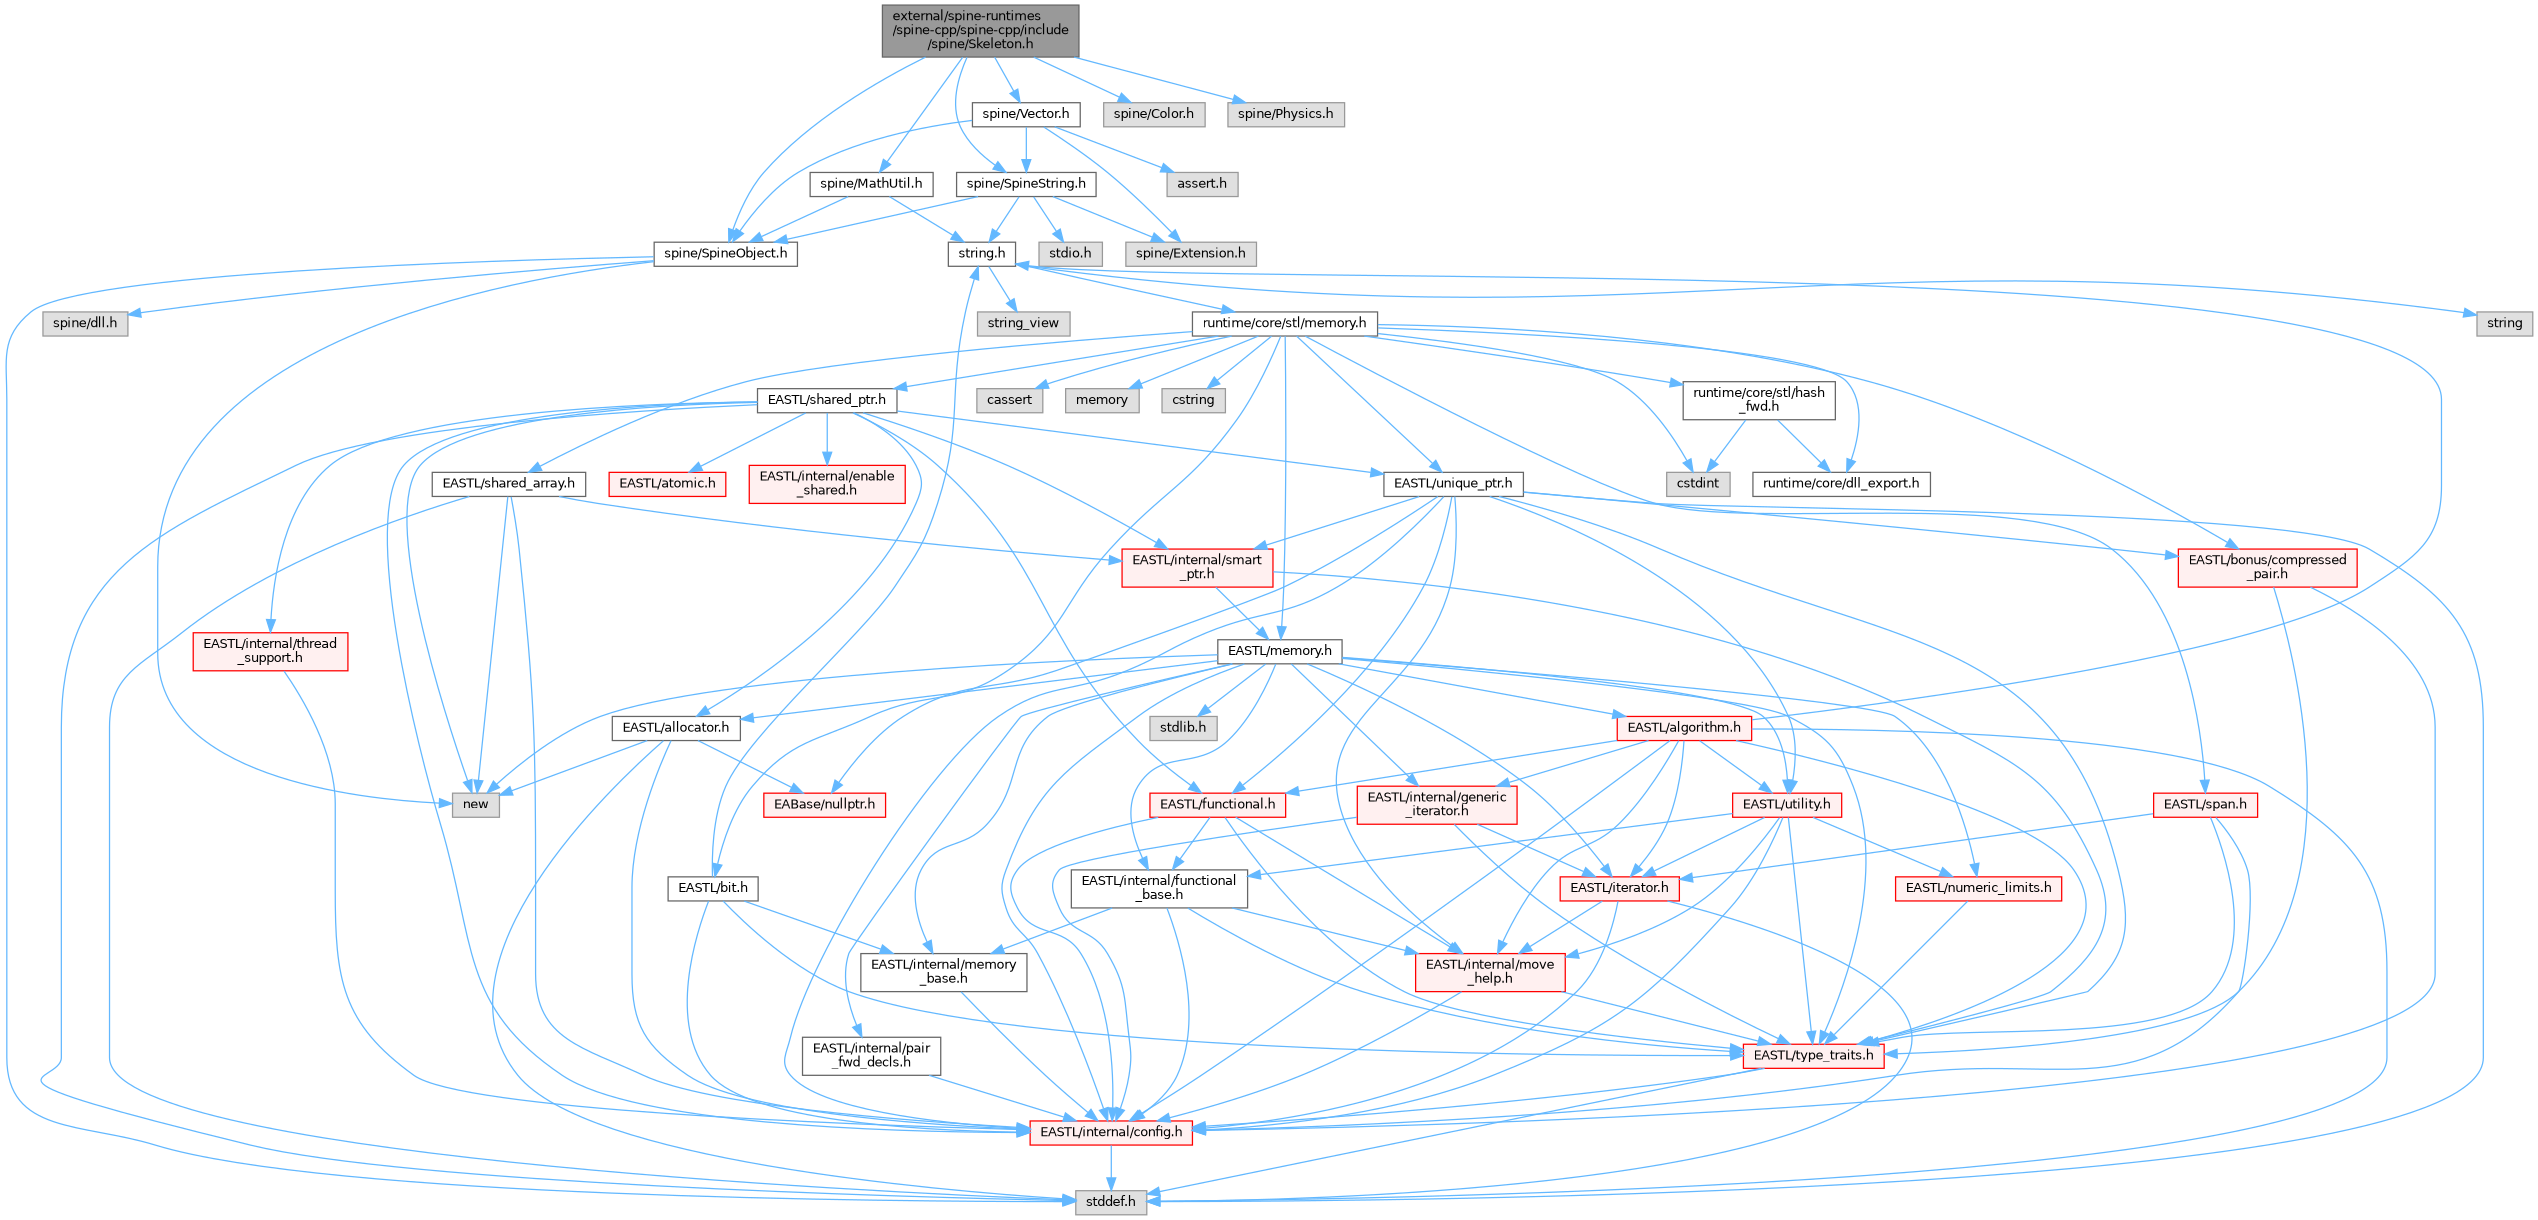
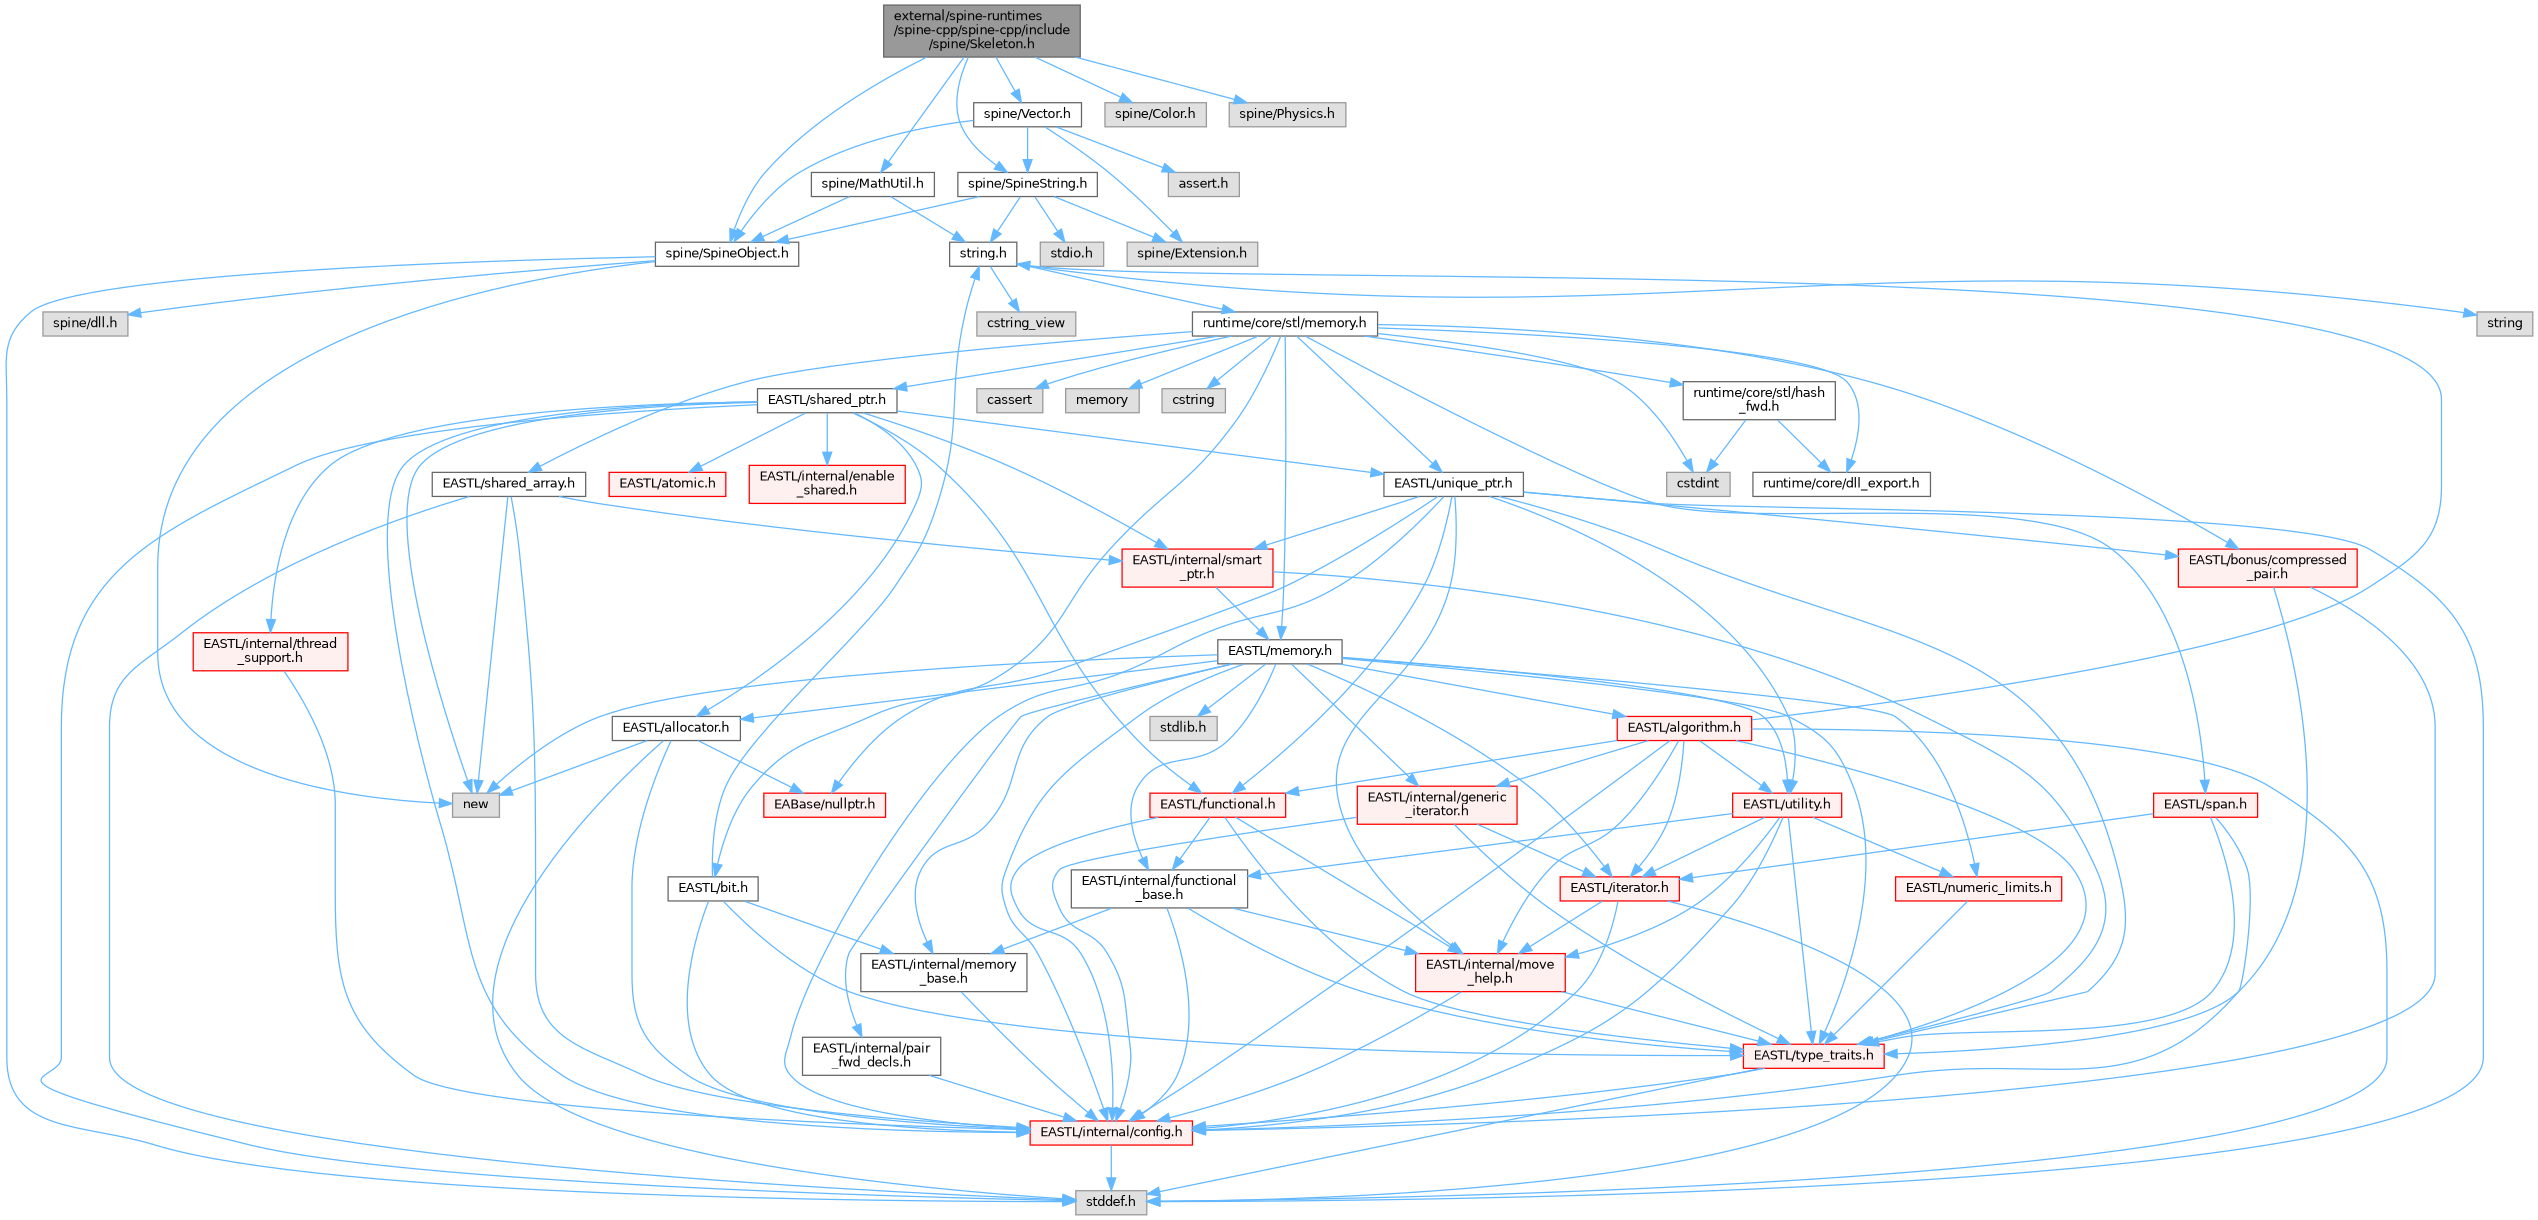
node "string_view": label "string_view" -> "cstring_view"
